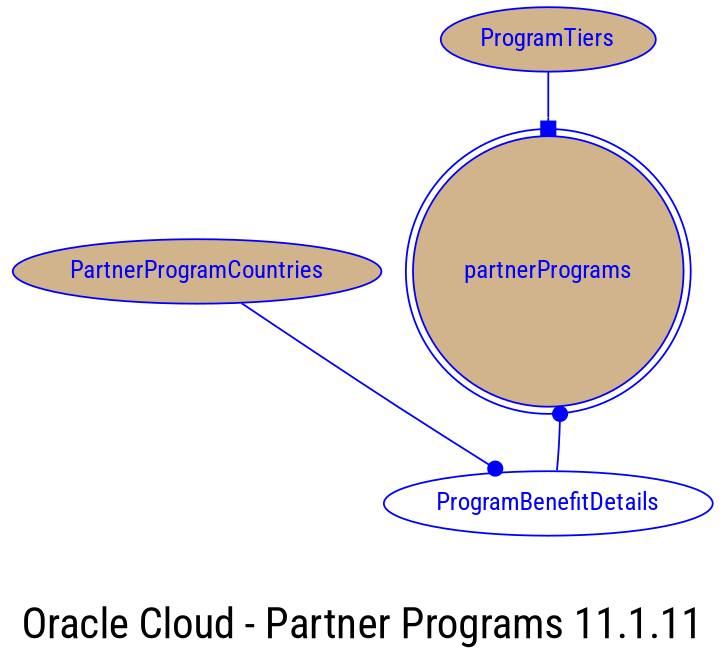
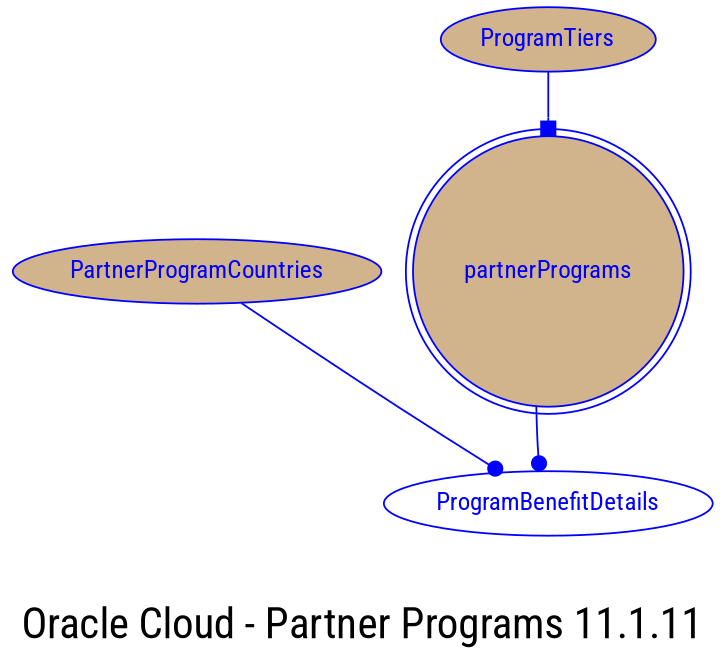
edge "ProgramBenefitDetails" -> "partnerPrograms": reversed
